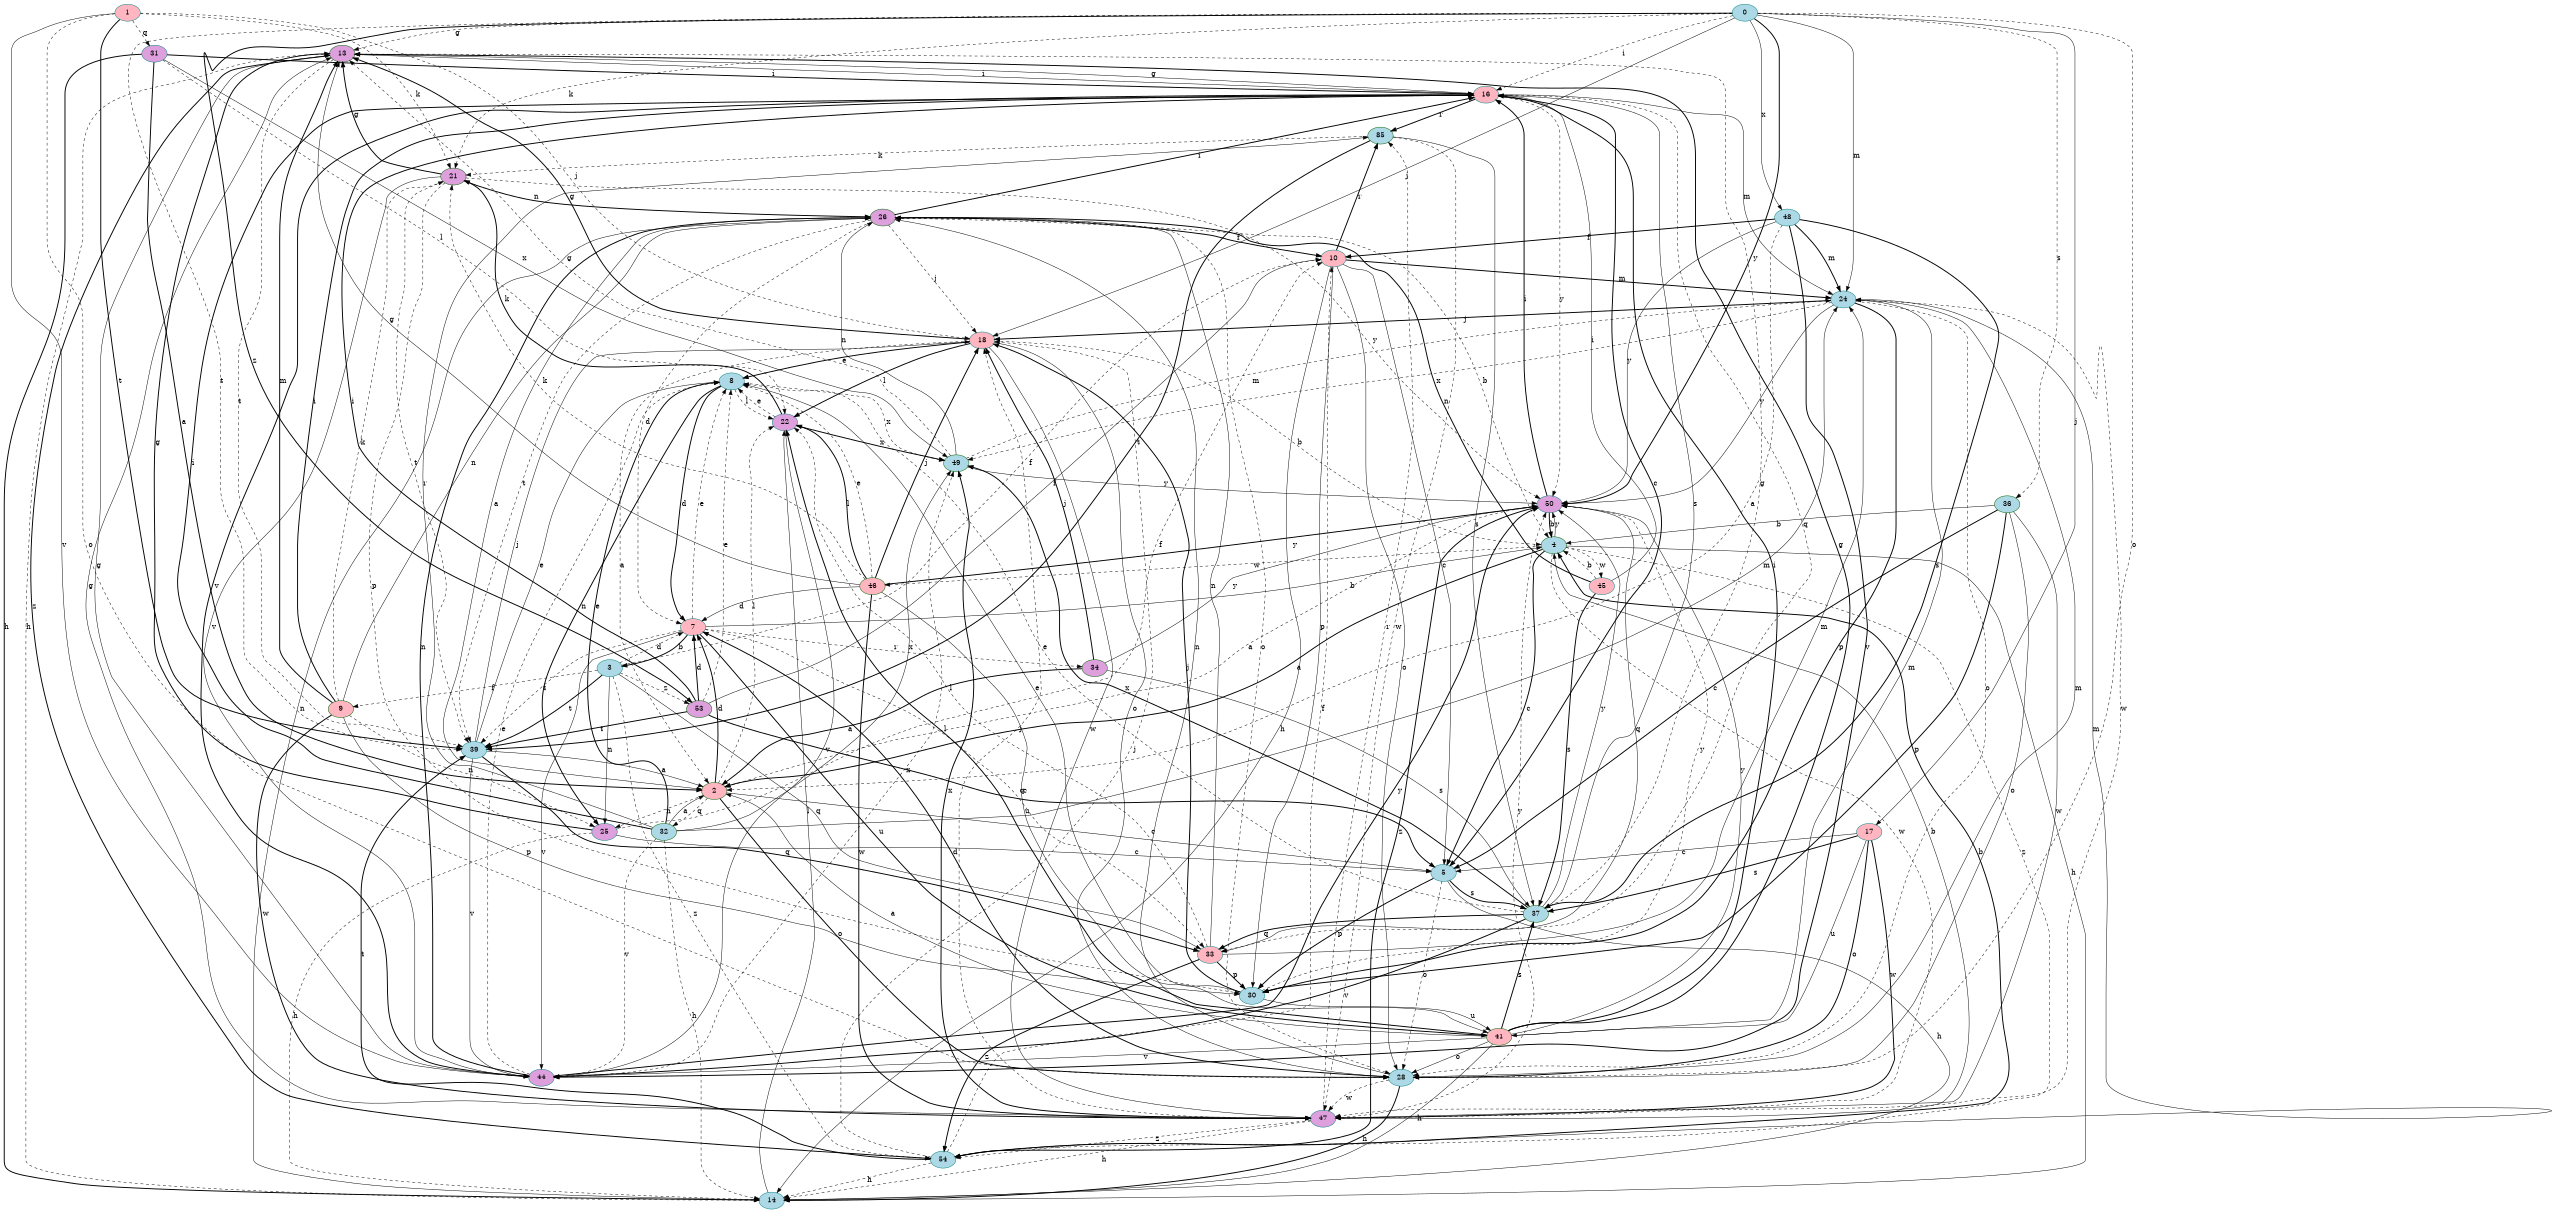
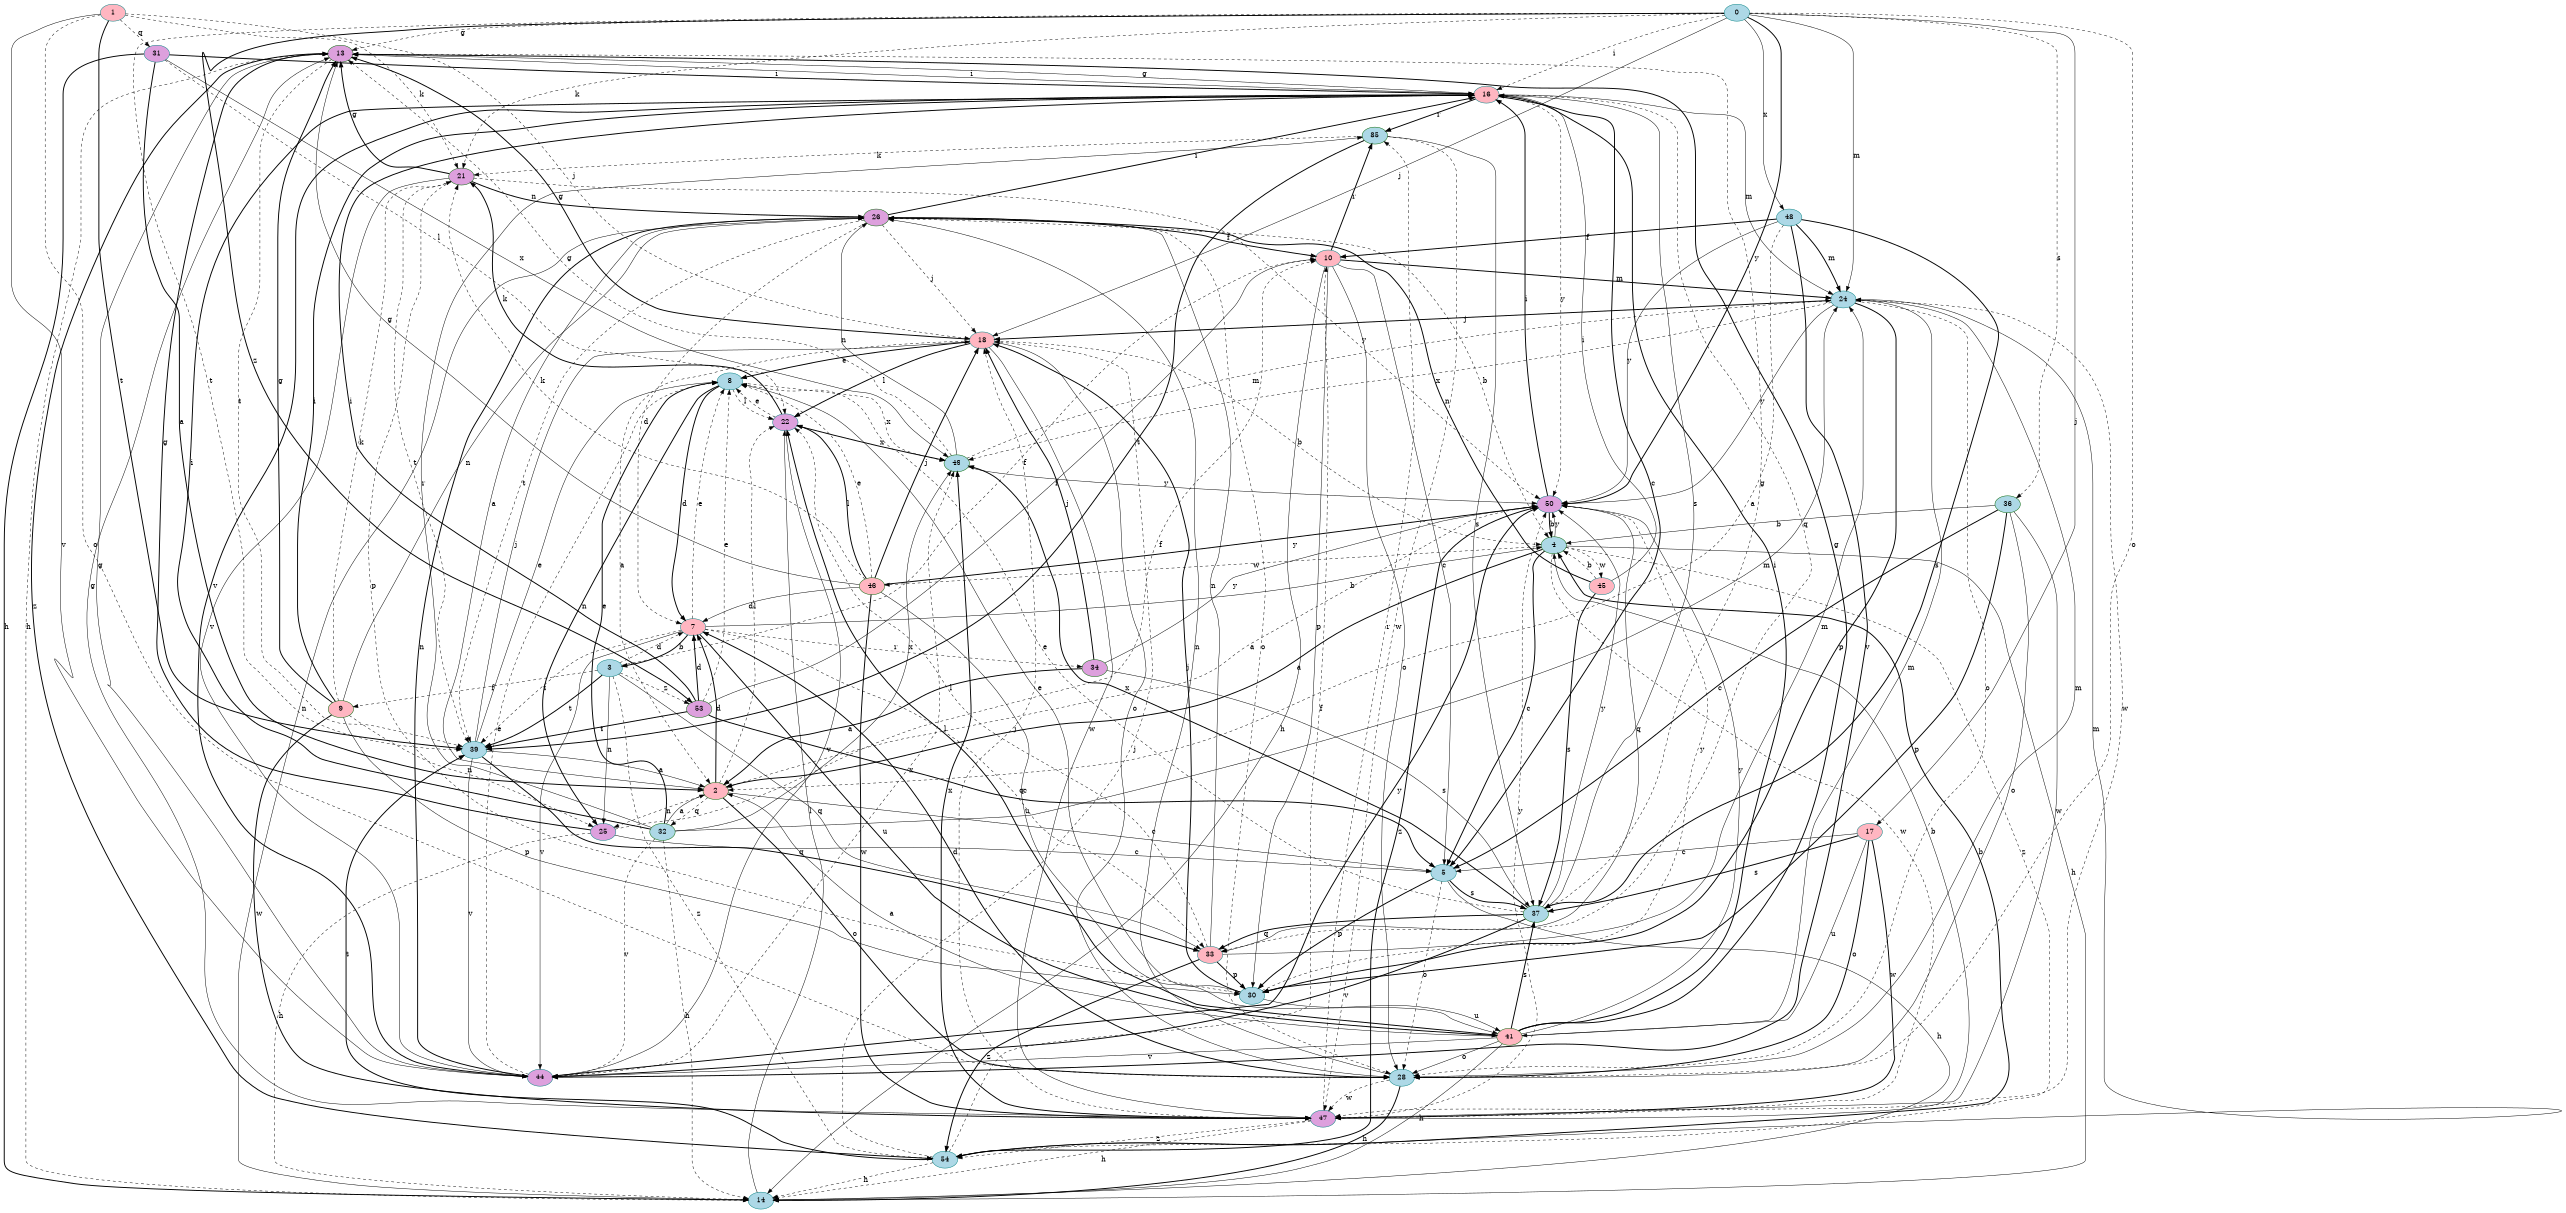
edge "9" -> "13": label "m" -> "g"
